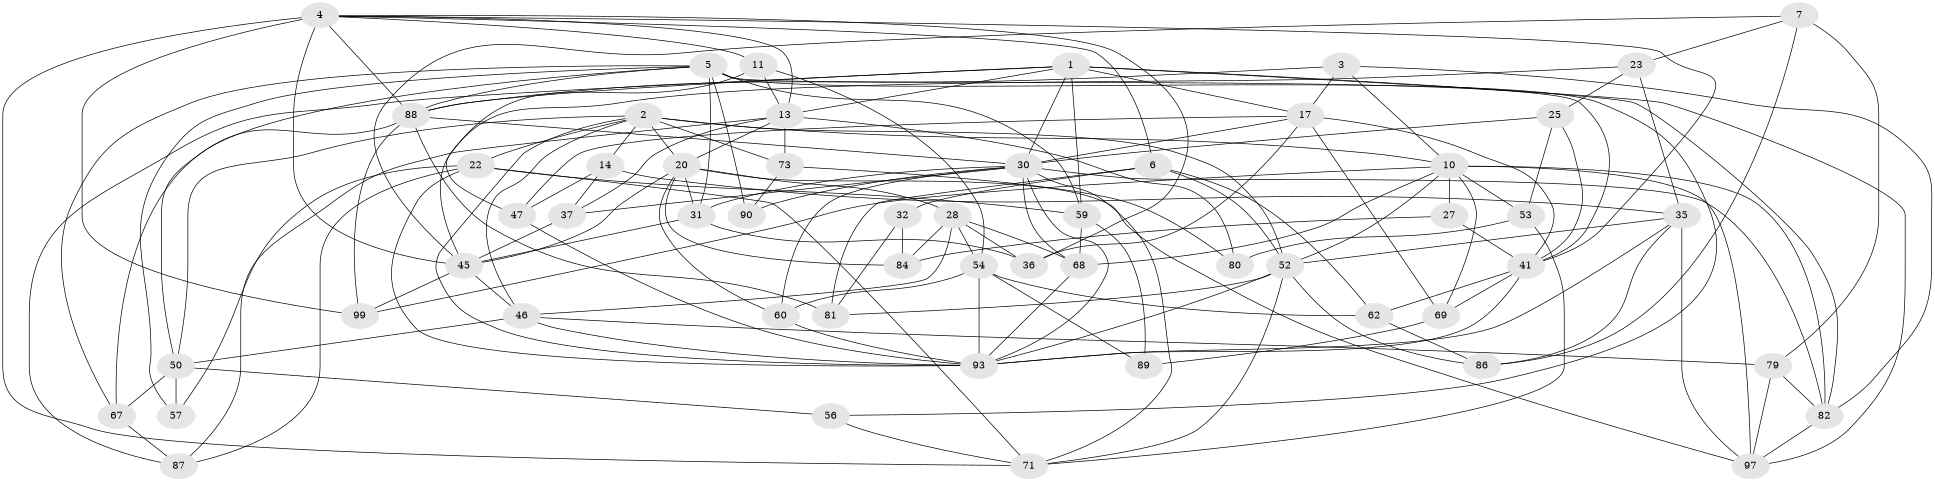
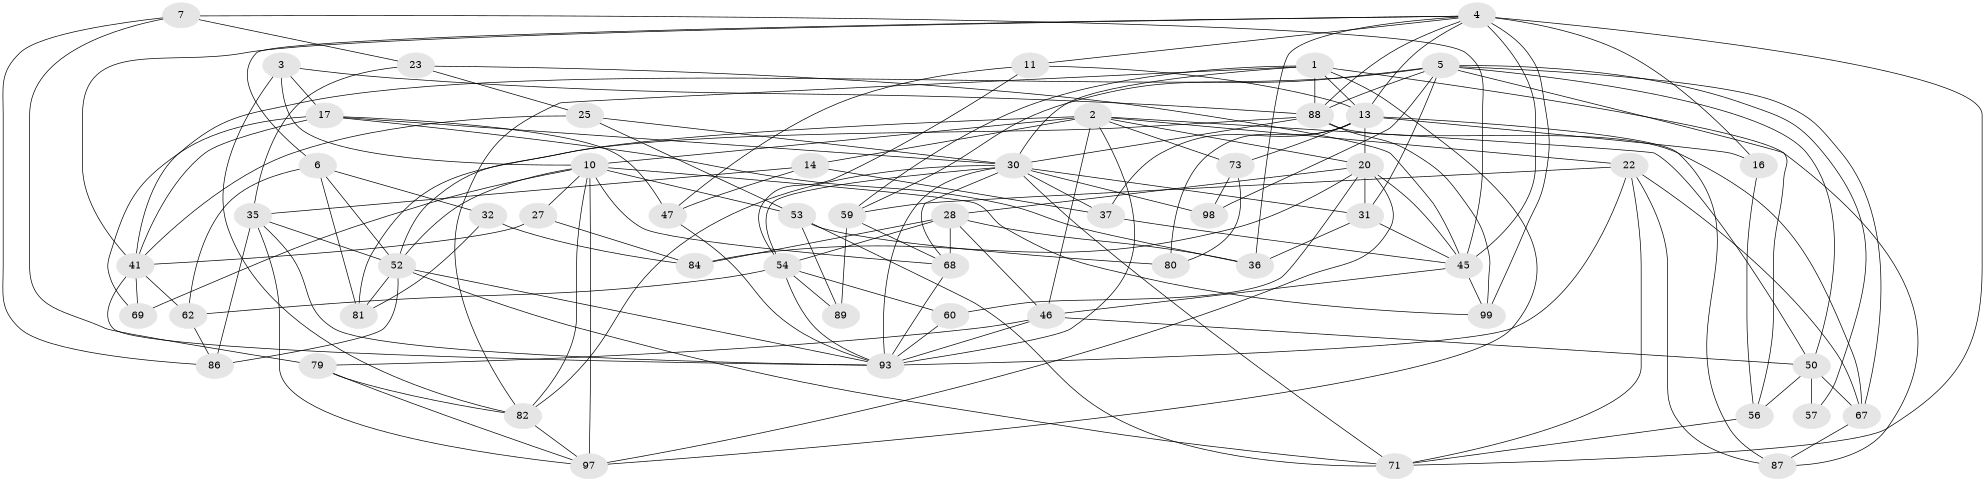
edge "1" -- "17": removed
node "16": added
edge "30" -- "60": now "30" -- "54"
node "90": label "90" -> "98"
edge "22" -- "57": now "22" -- "67"
edge "69" -- "89": now "53" -- "89"
